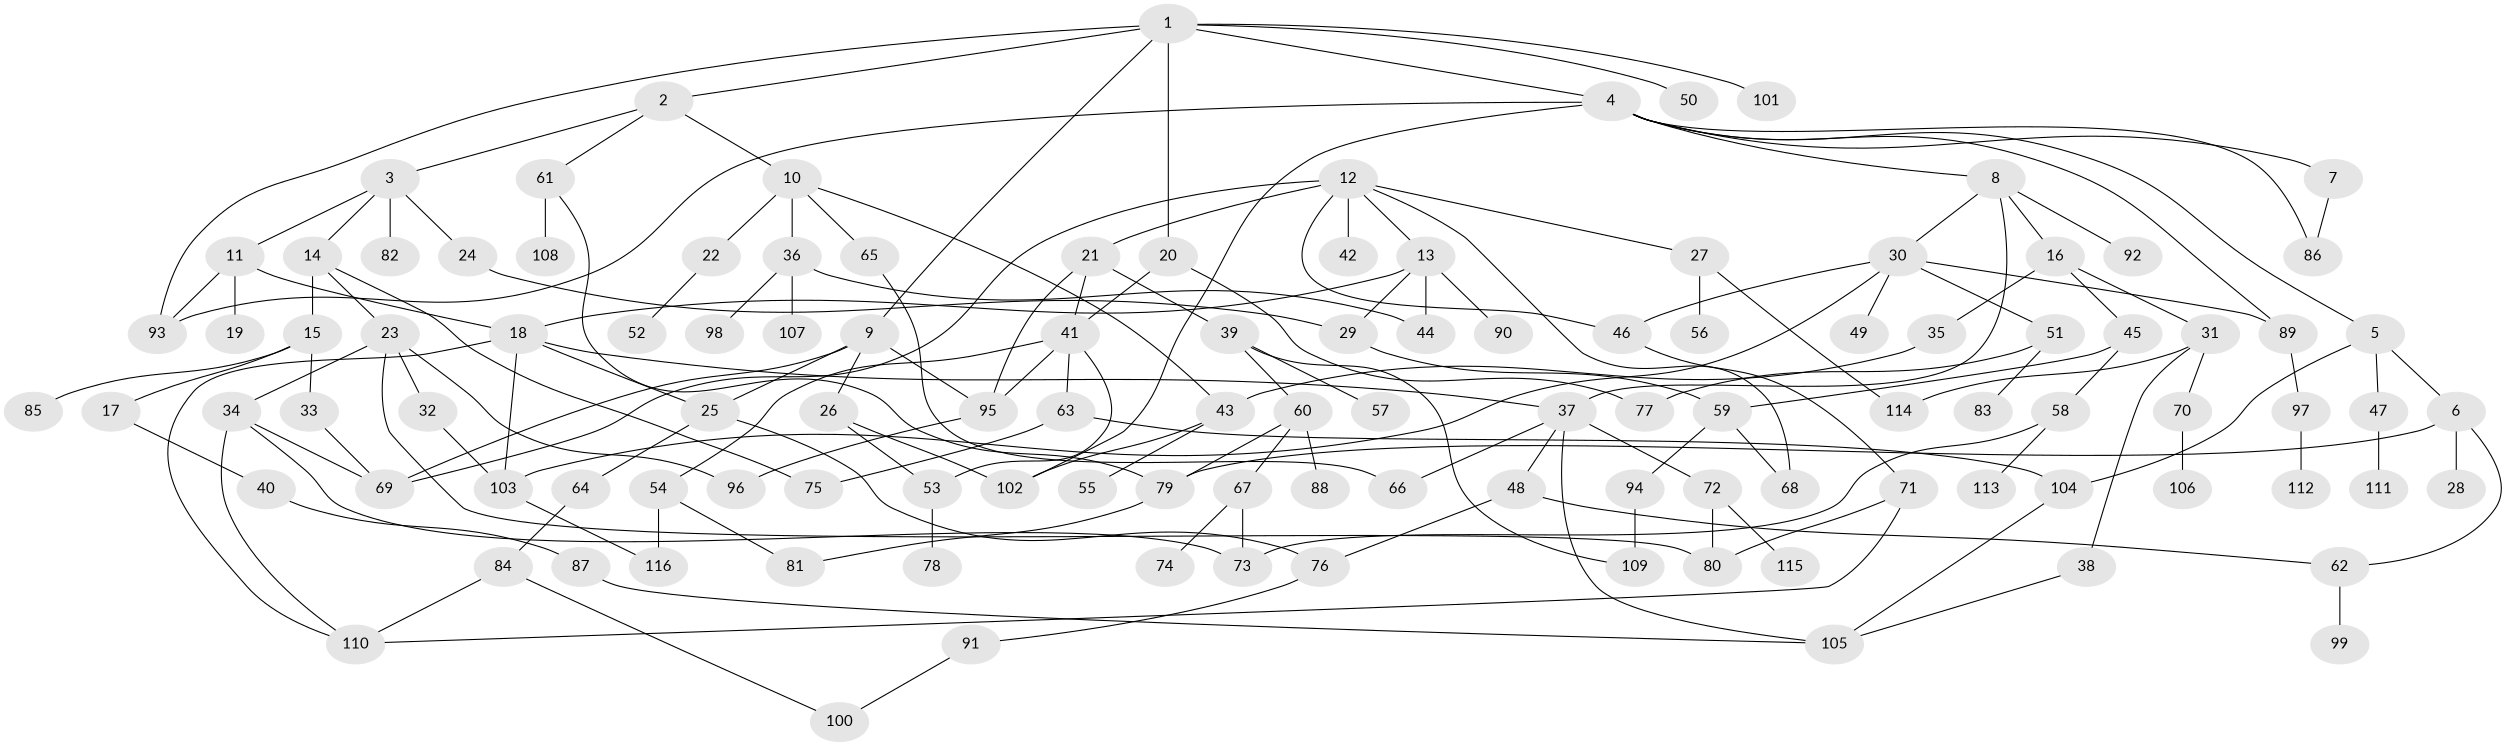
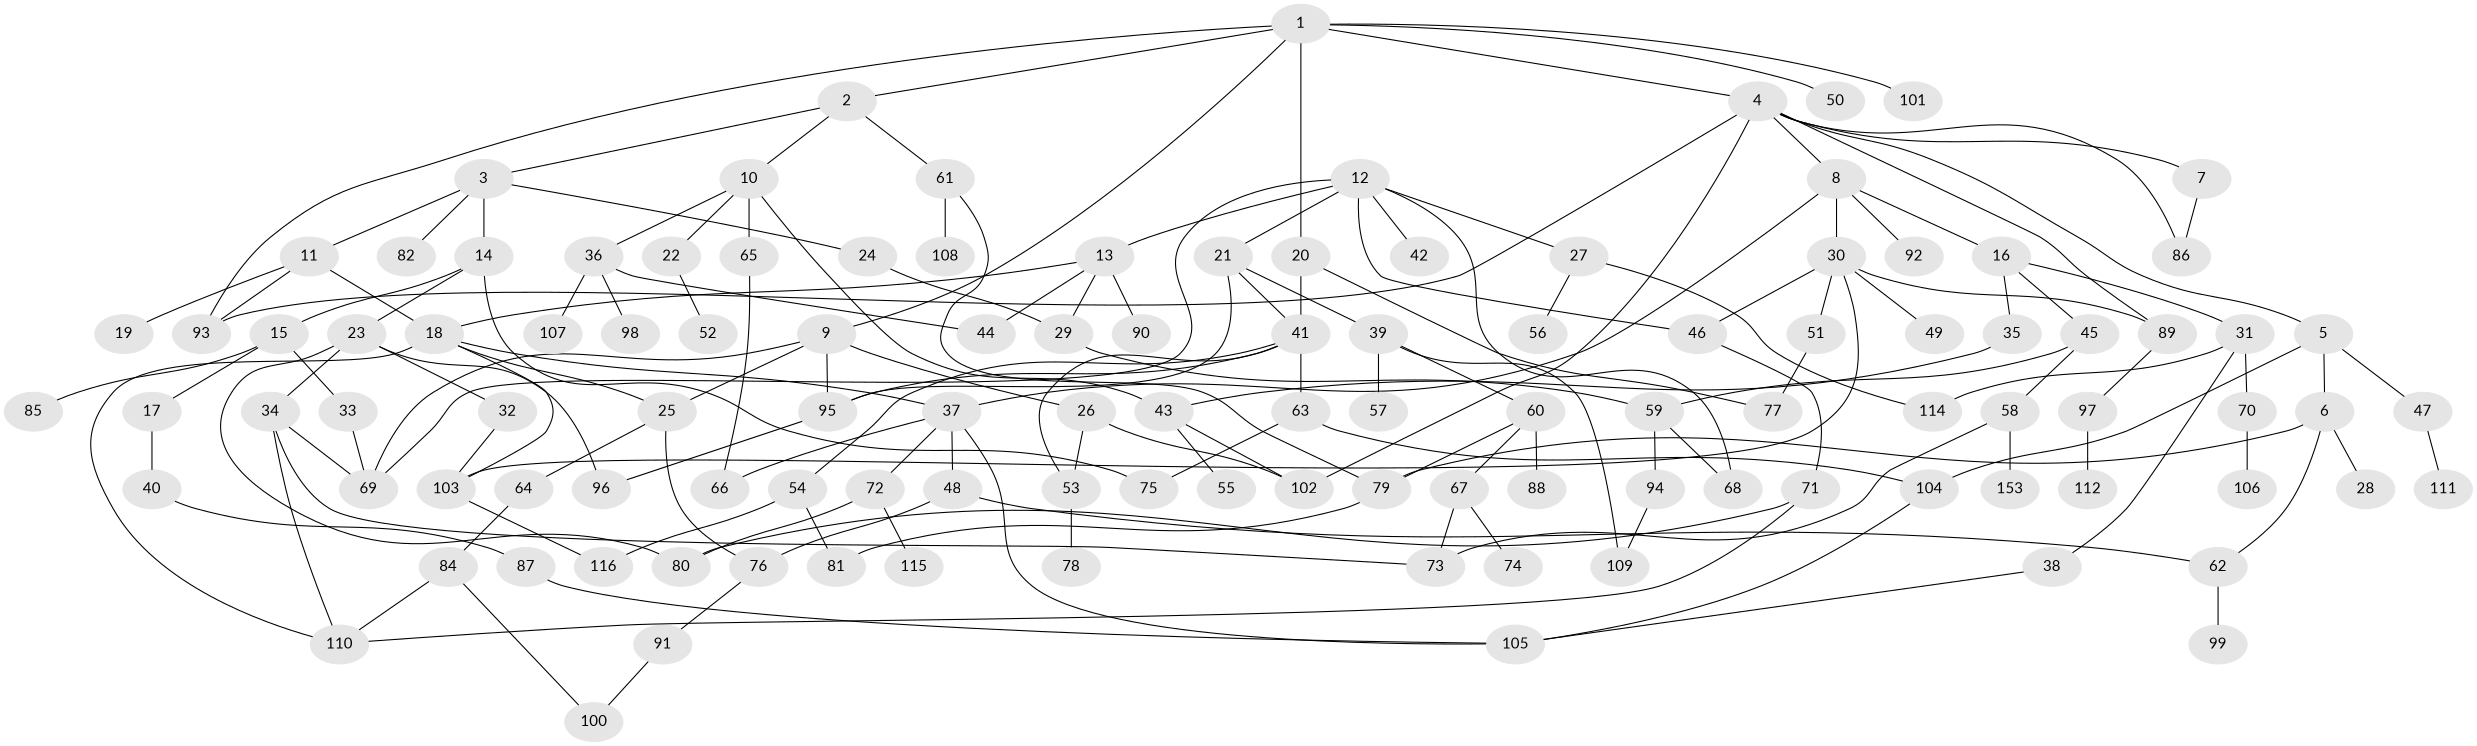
node "83": removed
node "113": label "113" -> "153"
